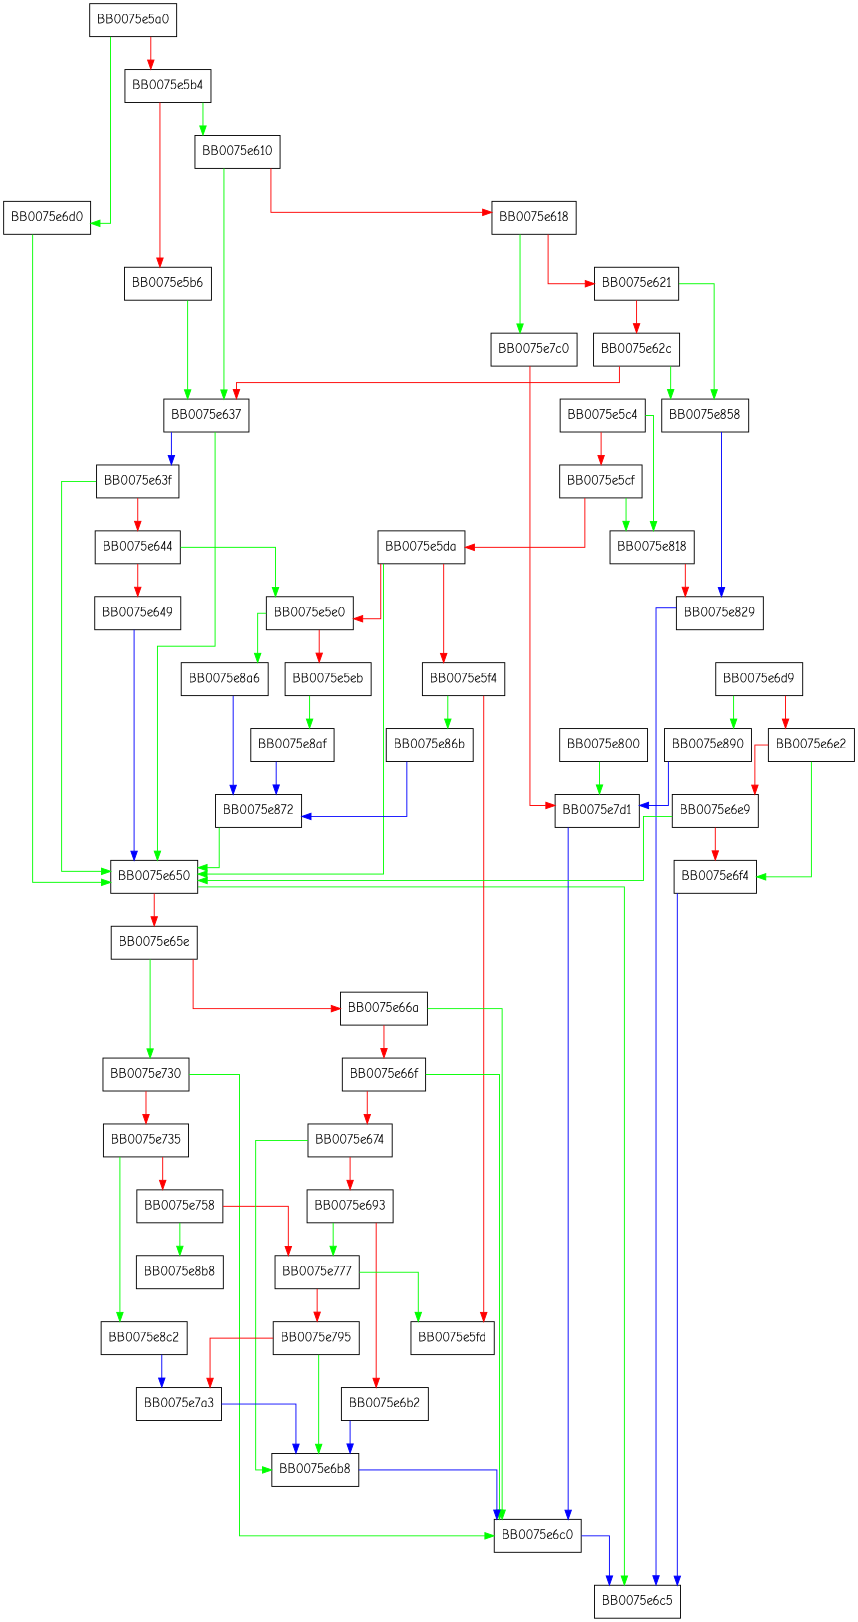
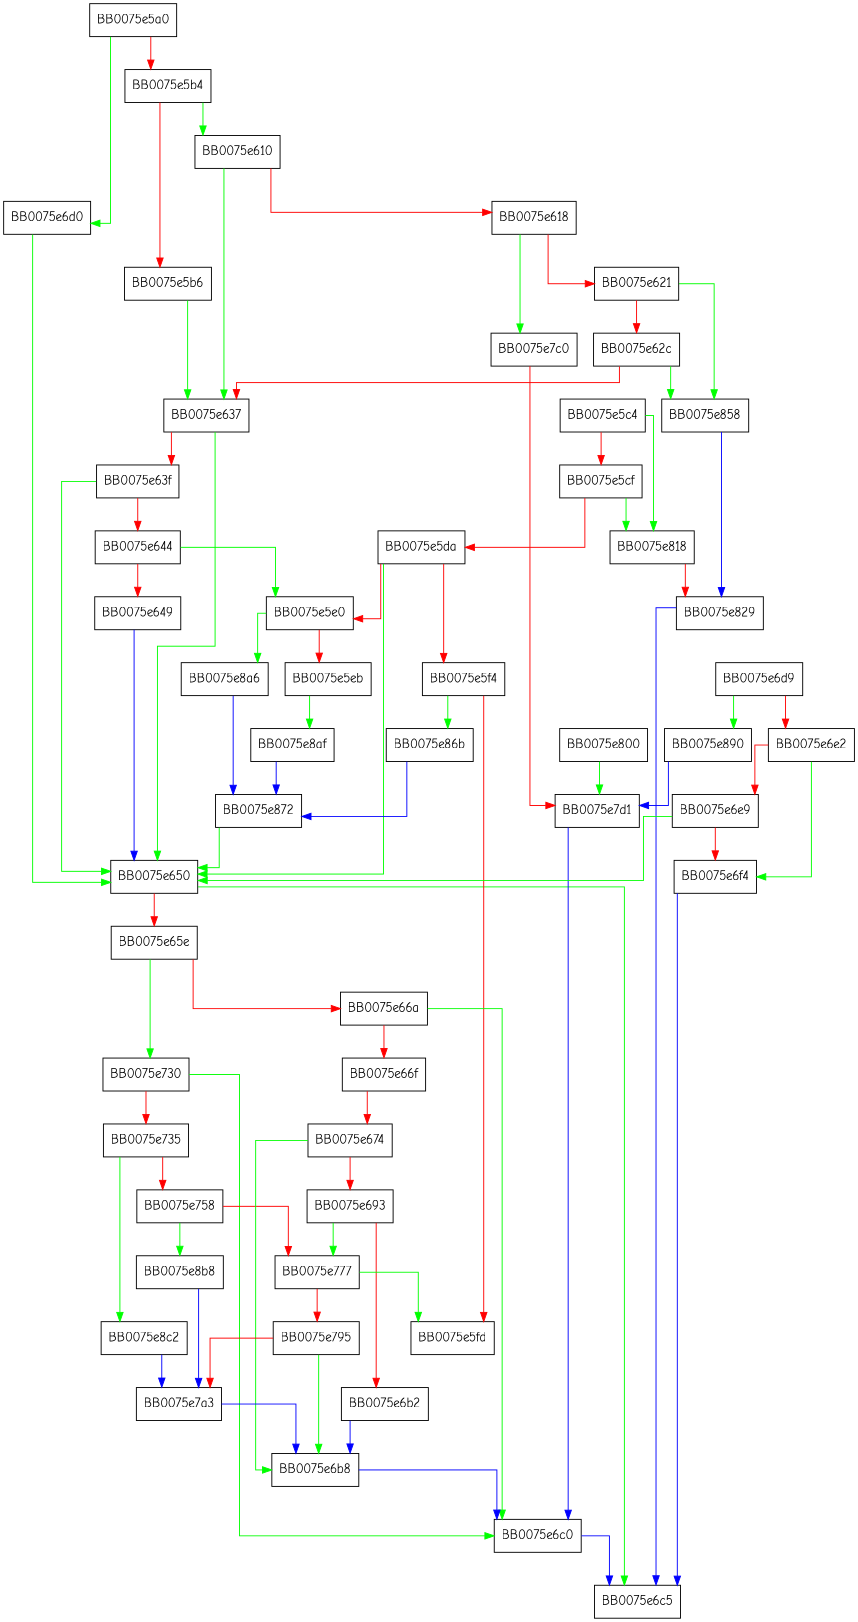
edge "BB0075e637" -> "BB0075e63f": color blue -> red
edge "BB0075e66f" -> "BB0075e6c0": removed
edge "BB0075e8b8" -> "BB0075e7a3": added
